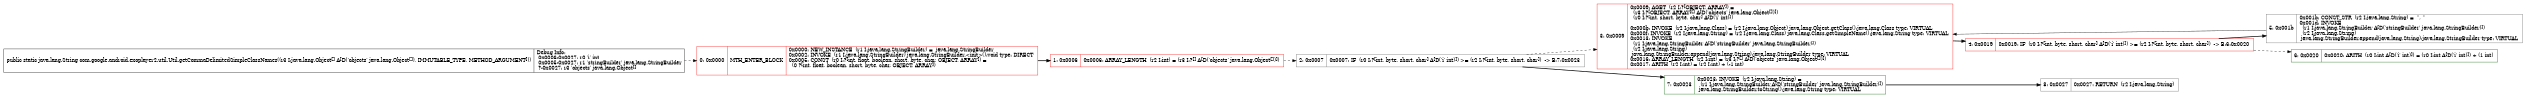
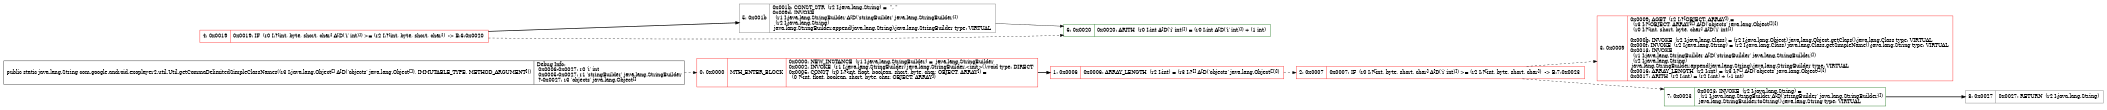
node "5: 0x001b": text "0x001d: INVOKE" -> "0x009d: INVOKE"
edge "5: 0x001b" -> "3: 0x0009": now "5: 0x001b" -> "6: 0x0020"
edge "3: 0x0009" -> "4: 0x0019": removed
node "2: 0x0007": color gray40 -> red
edge "2: 0x0007" -> "7: 0x0023": style bold -> dashed
